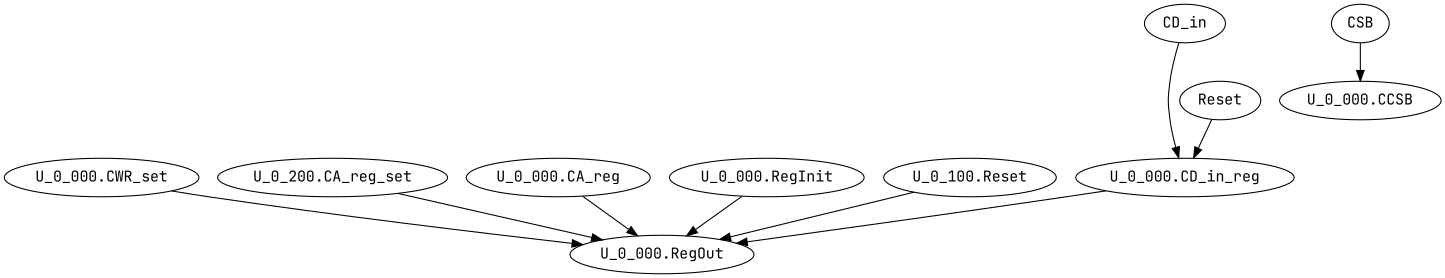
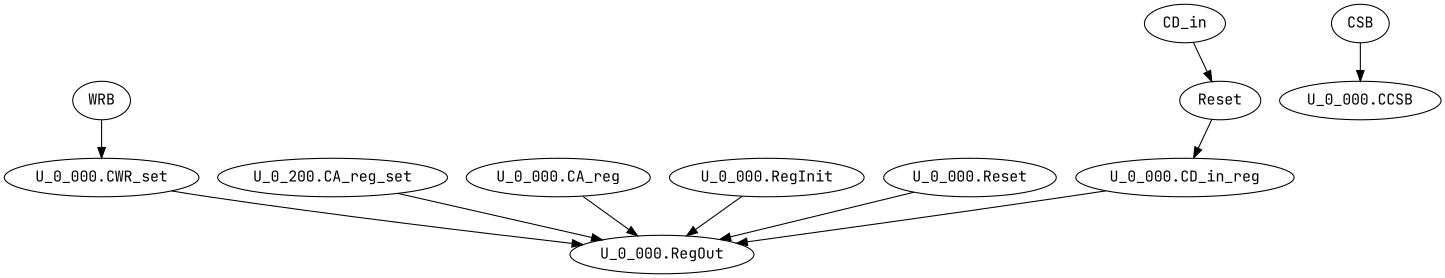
edge "CD_in" -> "U_0_000.CD_in_reg": now "CD_in" -> "Reset"
node "WRB": added
node "U_0_100.Reset": label "U_0_100.Reset" -> "U_0_000.Reset"
